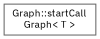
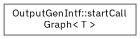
node "Graph::startCall Graph< T >": label "Graph::startCall Graph< T >" -> "OutputGenIntf::startCall Graph< T >"
